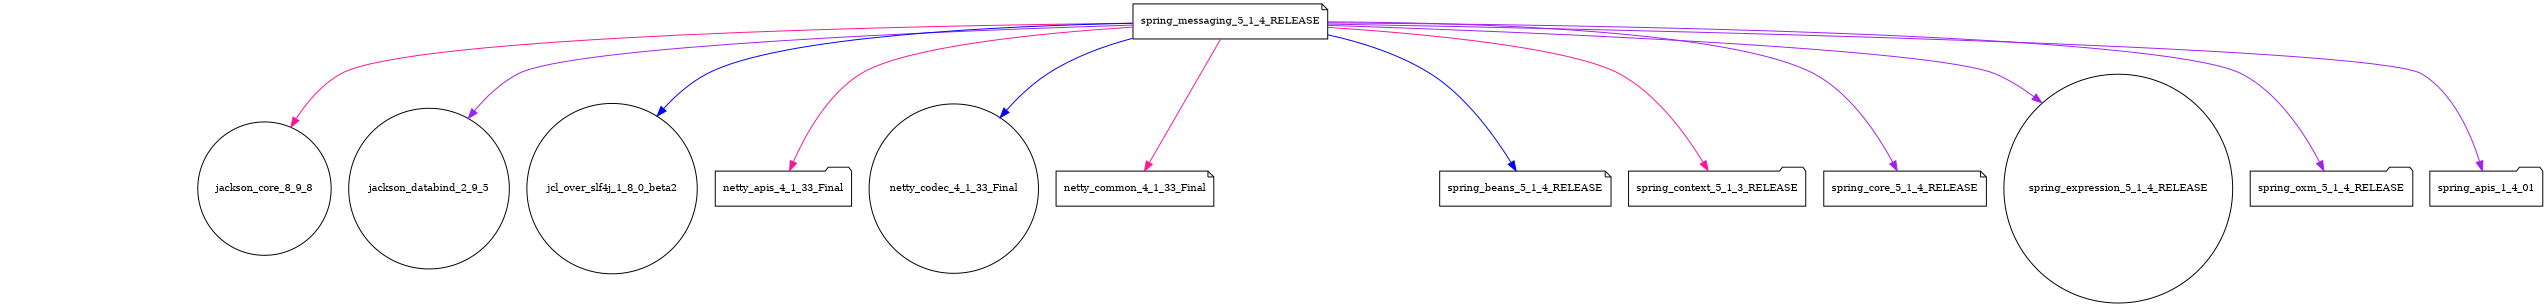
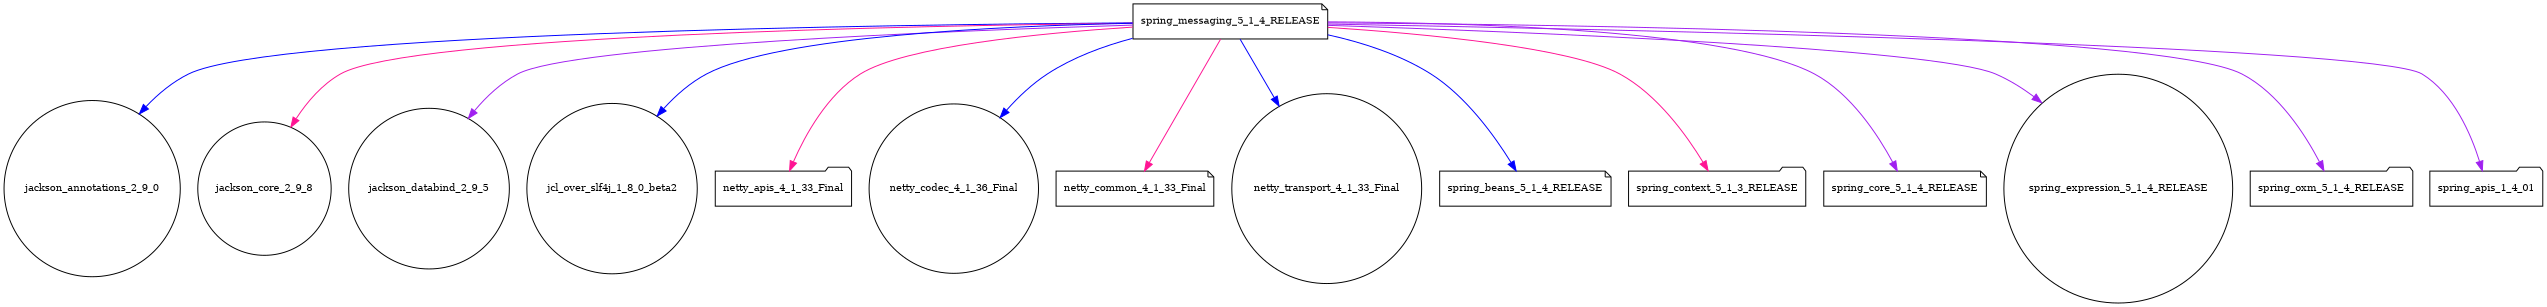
node "jackson_annotations_2_9_0": added
node "jackson_core_8_9_8": label "jackson_core_8_9_8" -> "jackson_core_2_9_8"
node "netty_codec_4_1_33_Final": label "netty_codec_4_1_33_Final" -> "netty_codec_4_1_36_Final"
node "netty_transport_4_1_33_Final": added
